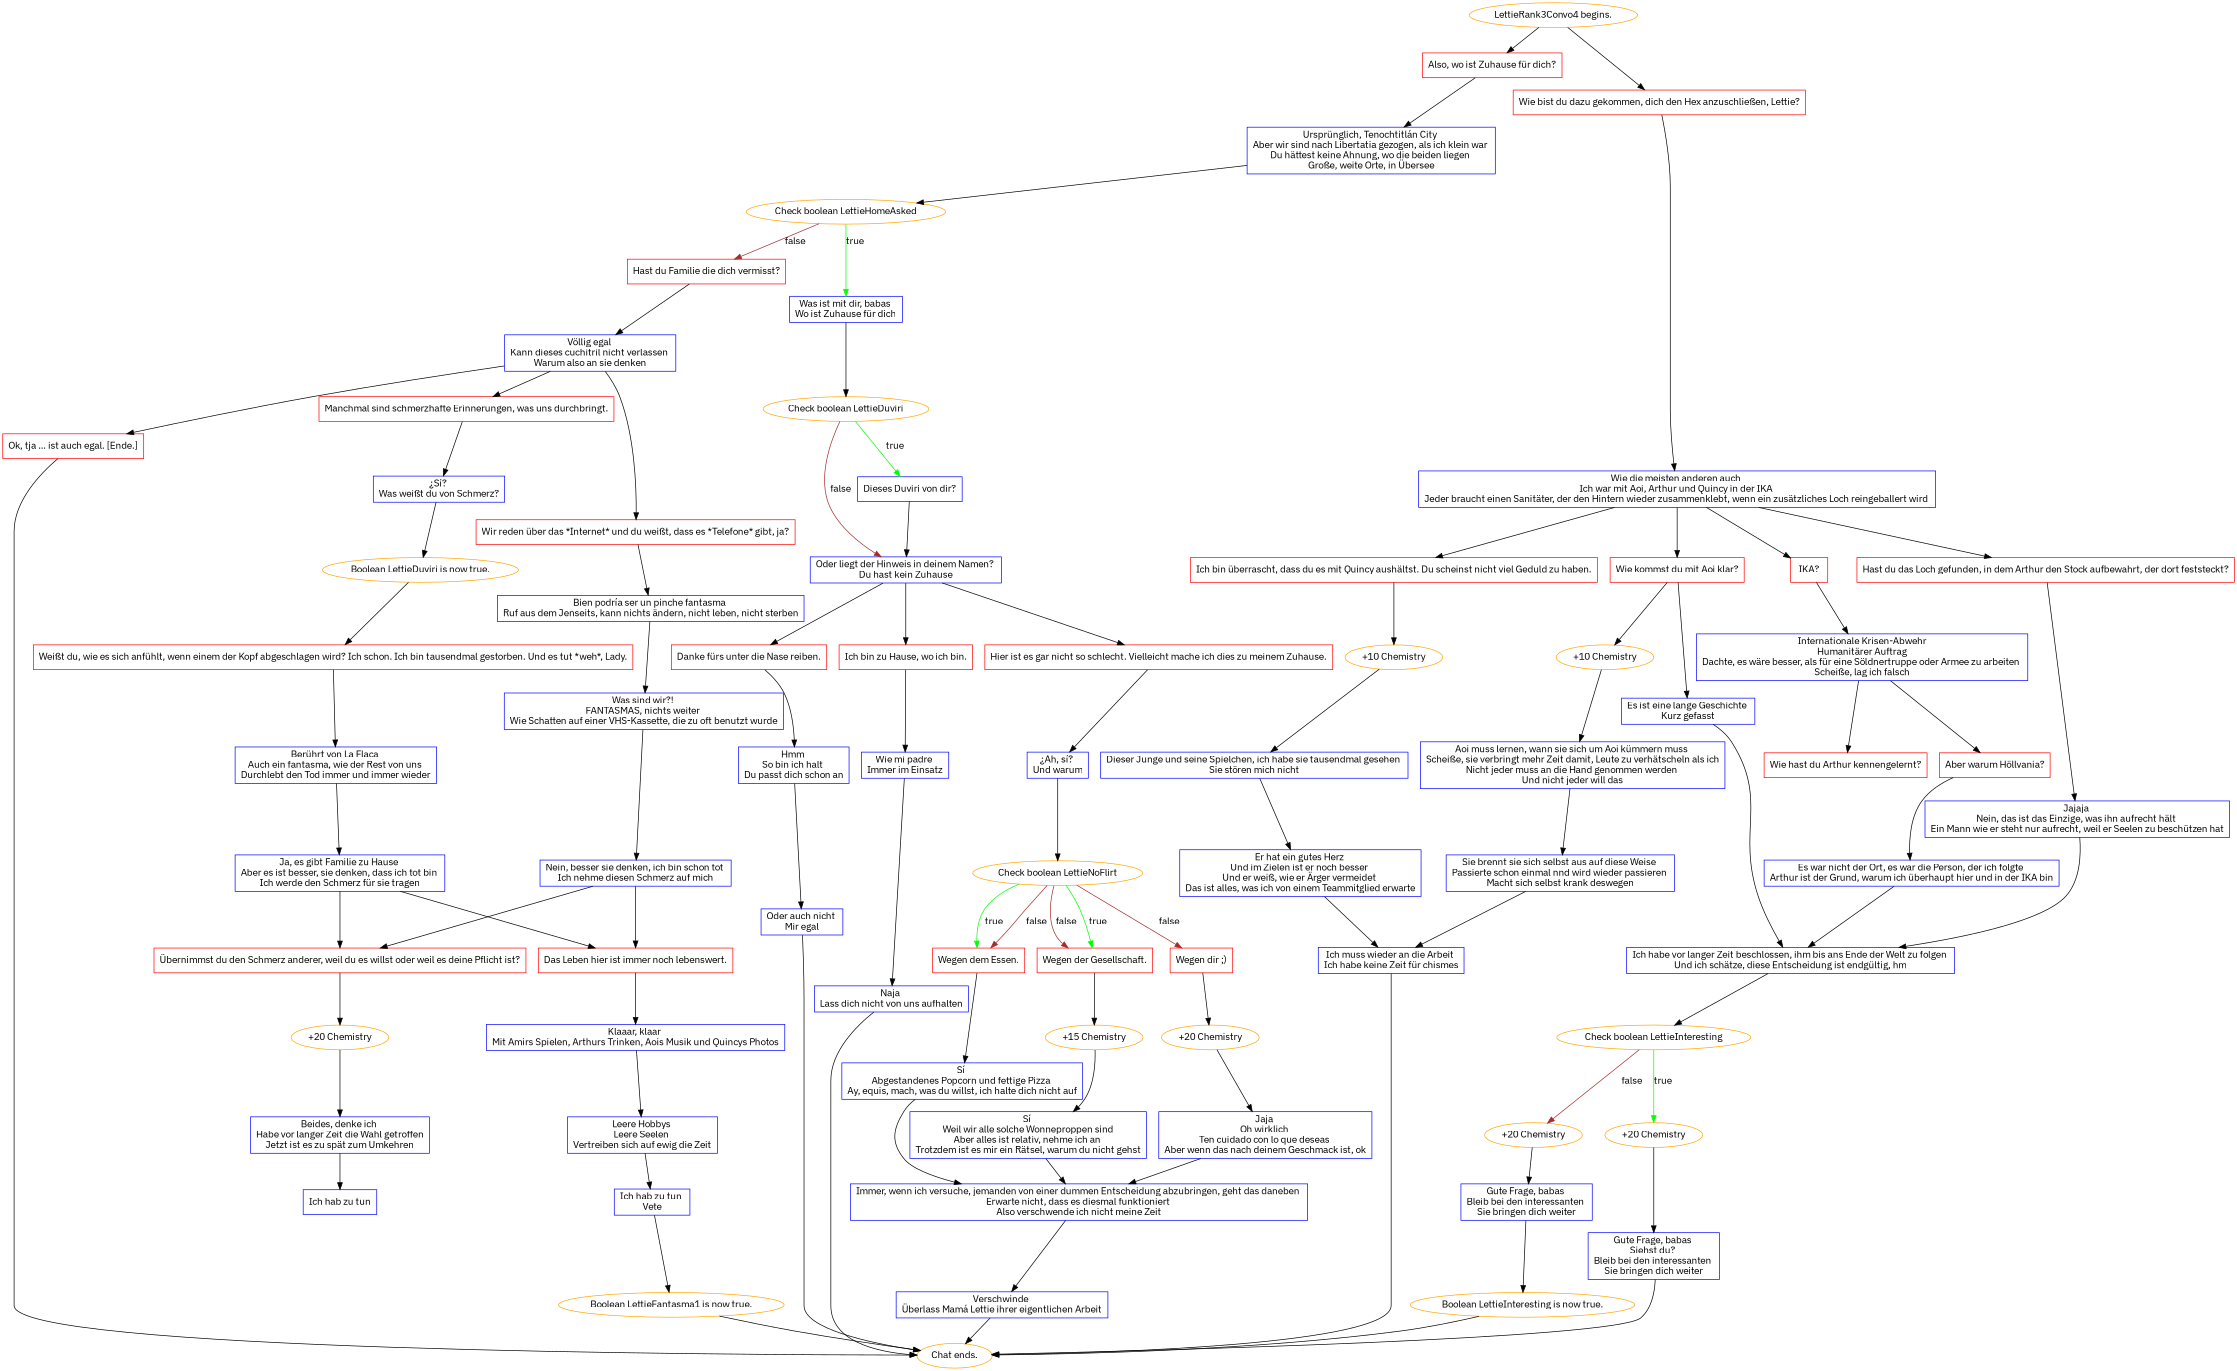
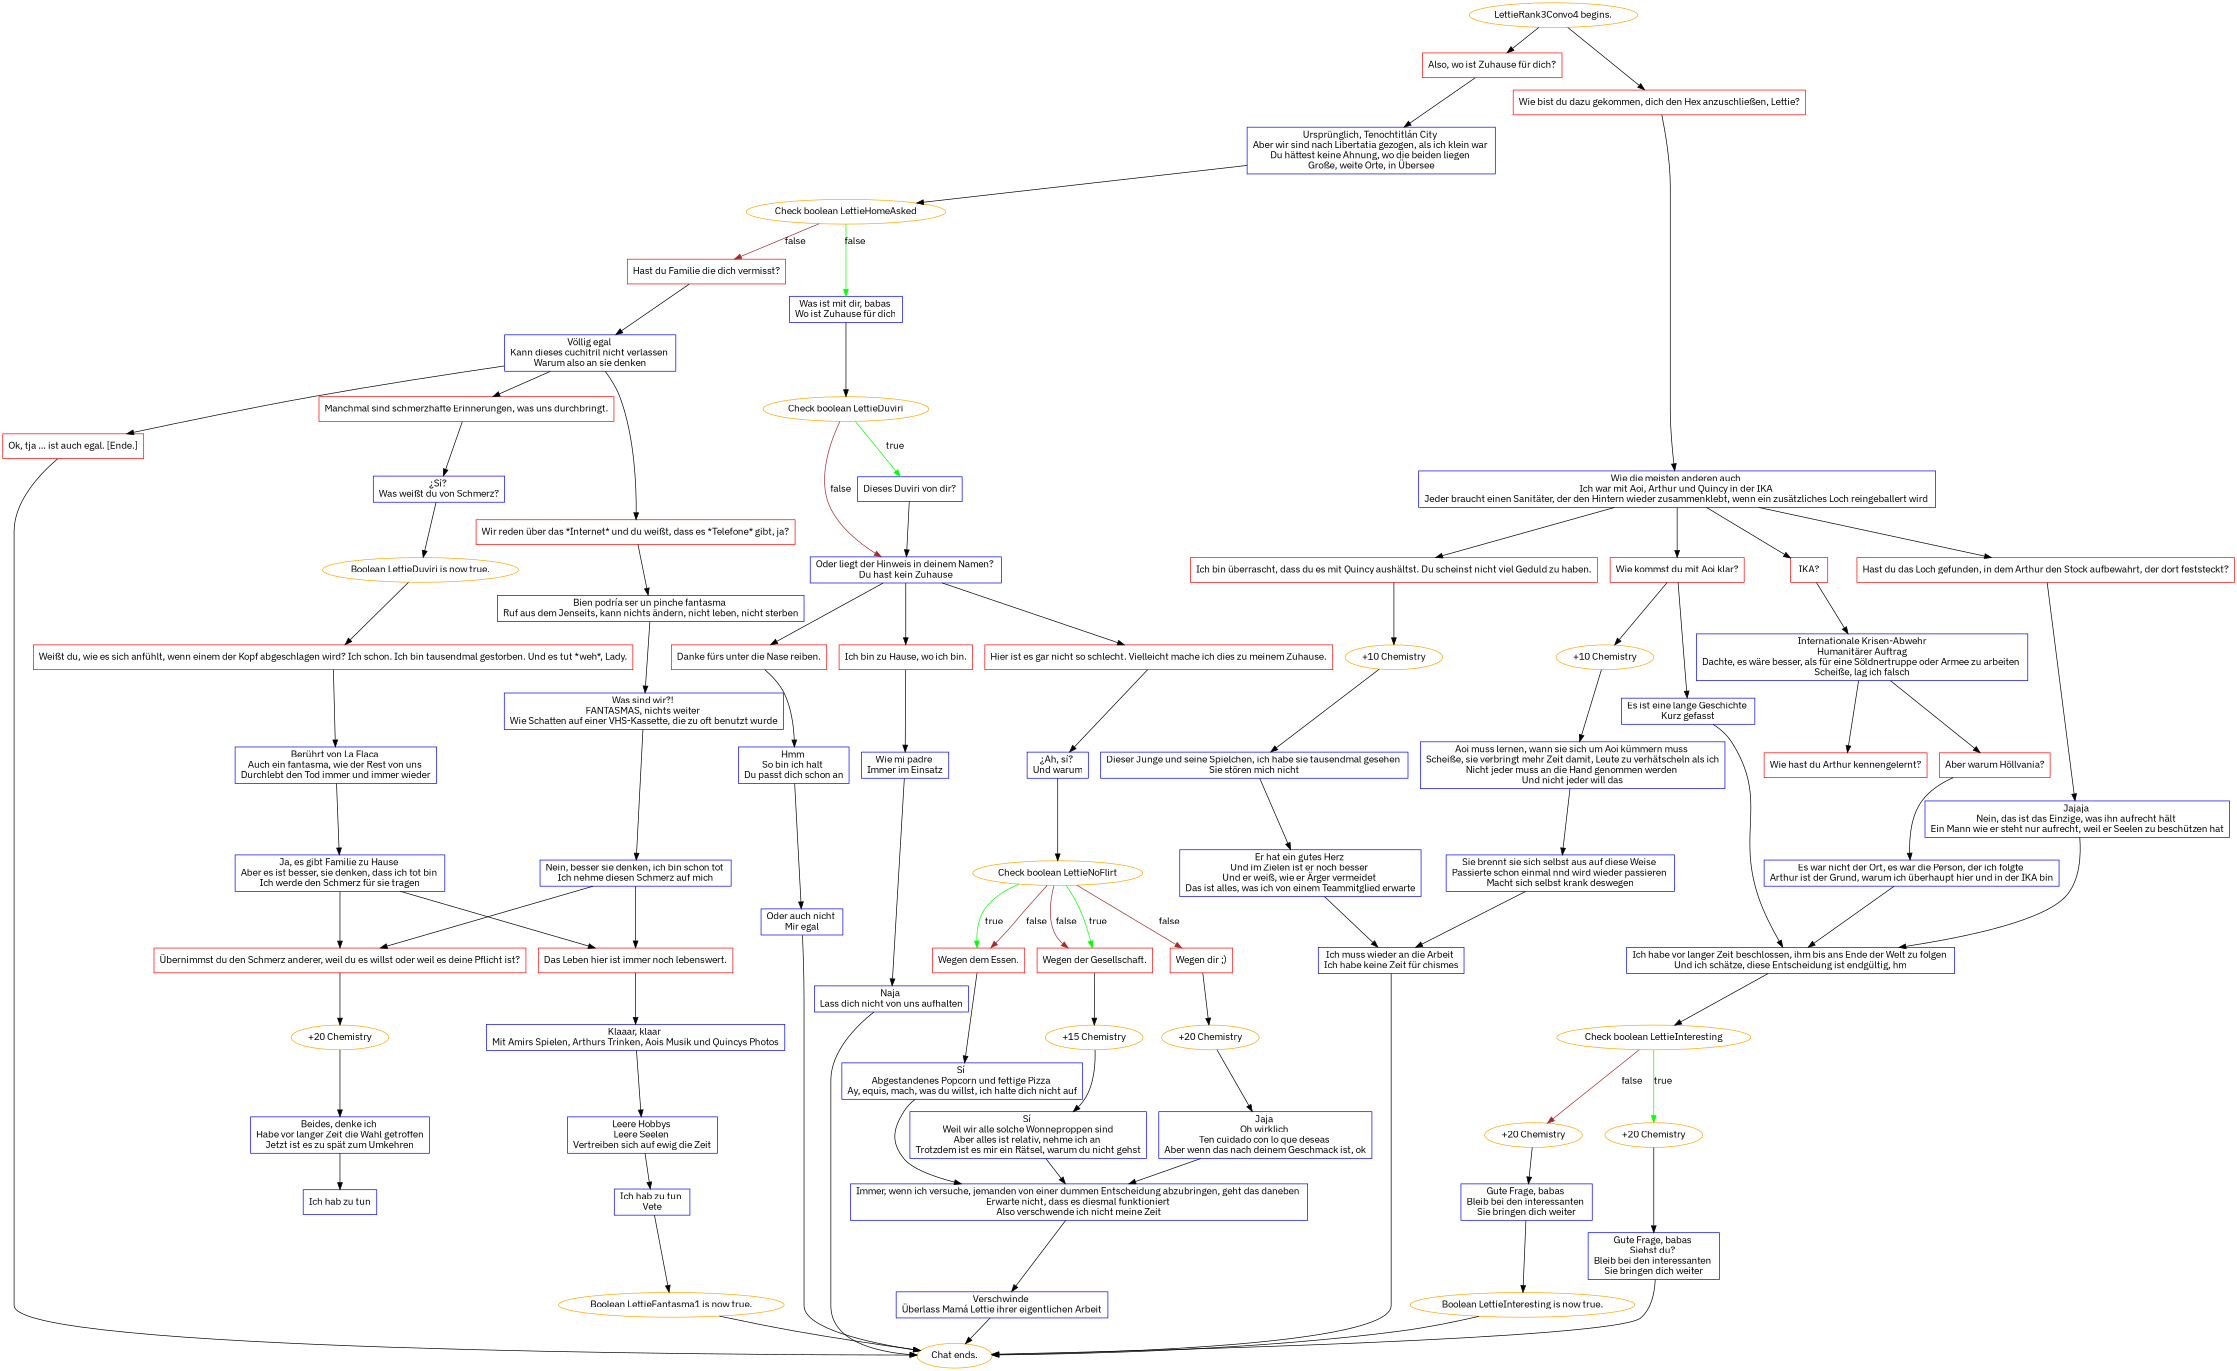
edge "Check boolean LettieHomeAsked" -> "Was ist mit dir, babas Wo ist Zuhause für dich": label "true" -> "false"
